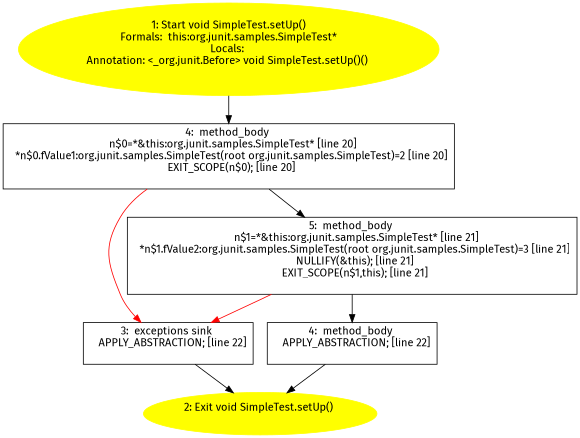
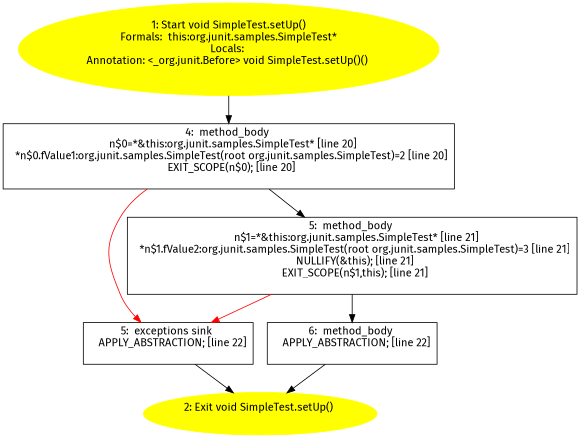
node "3:  exceptions sink APPLY_ABSTRACTION; [line 22]": label "3:  exceptions sink APPLY_ABSTRACTION; [line 22]" -> "5:  exceptions sink APPLY_ABSTRACTION; [line 22]"
node "4:  method_body APPLY_ABSTRACTION; [line 22]": label "4:  method_body APPLY_ABSTRACTION; [line 22]" -> "6:  method_body APPLY_ABSTRACTION; [line 22]"
